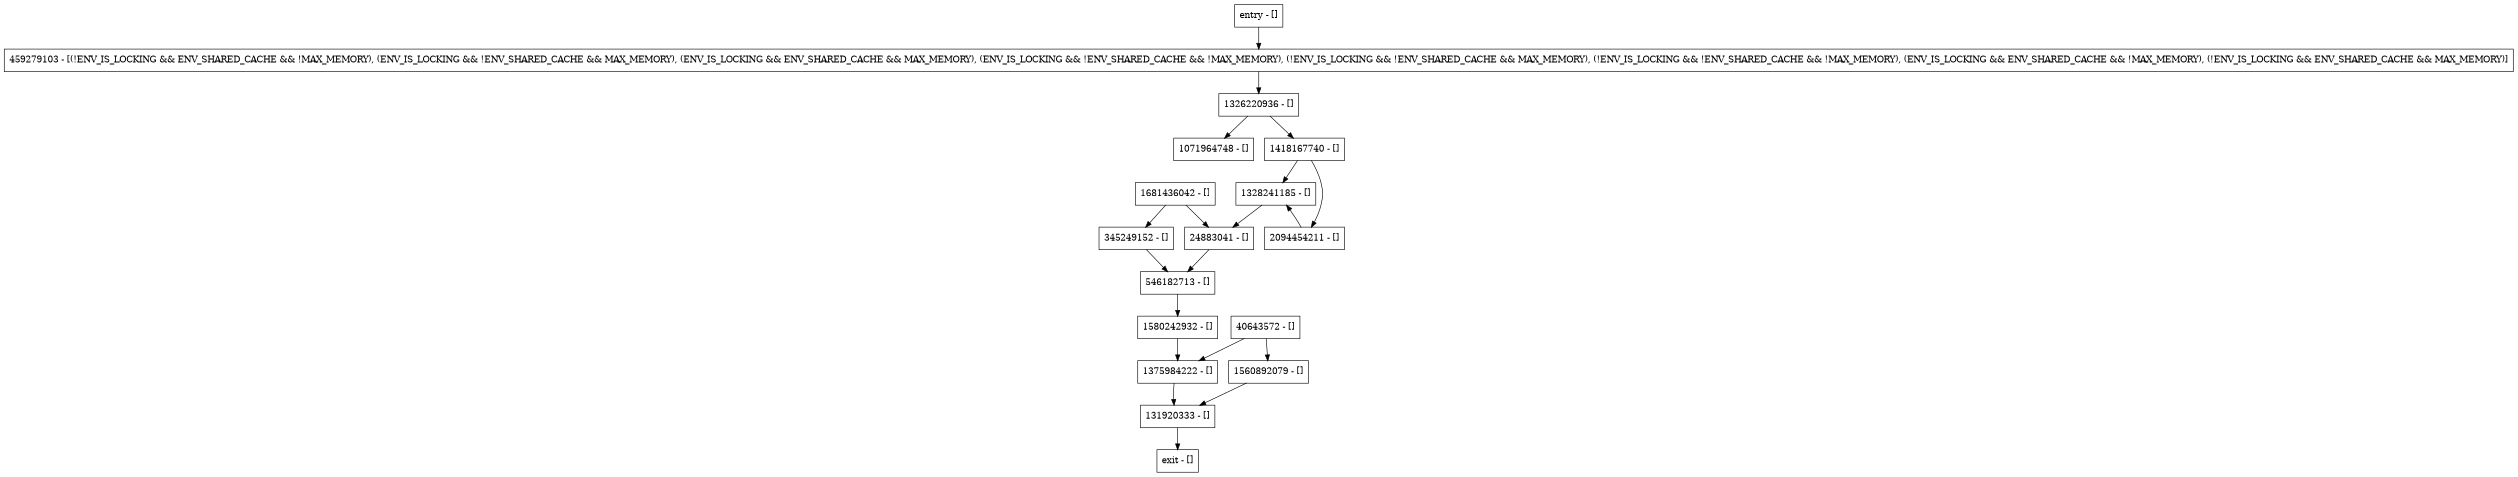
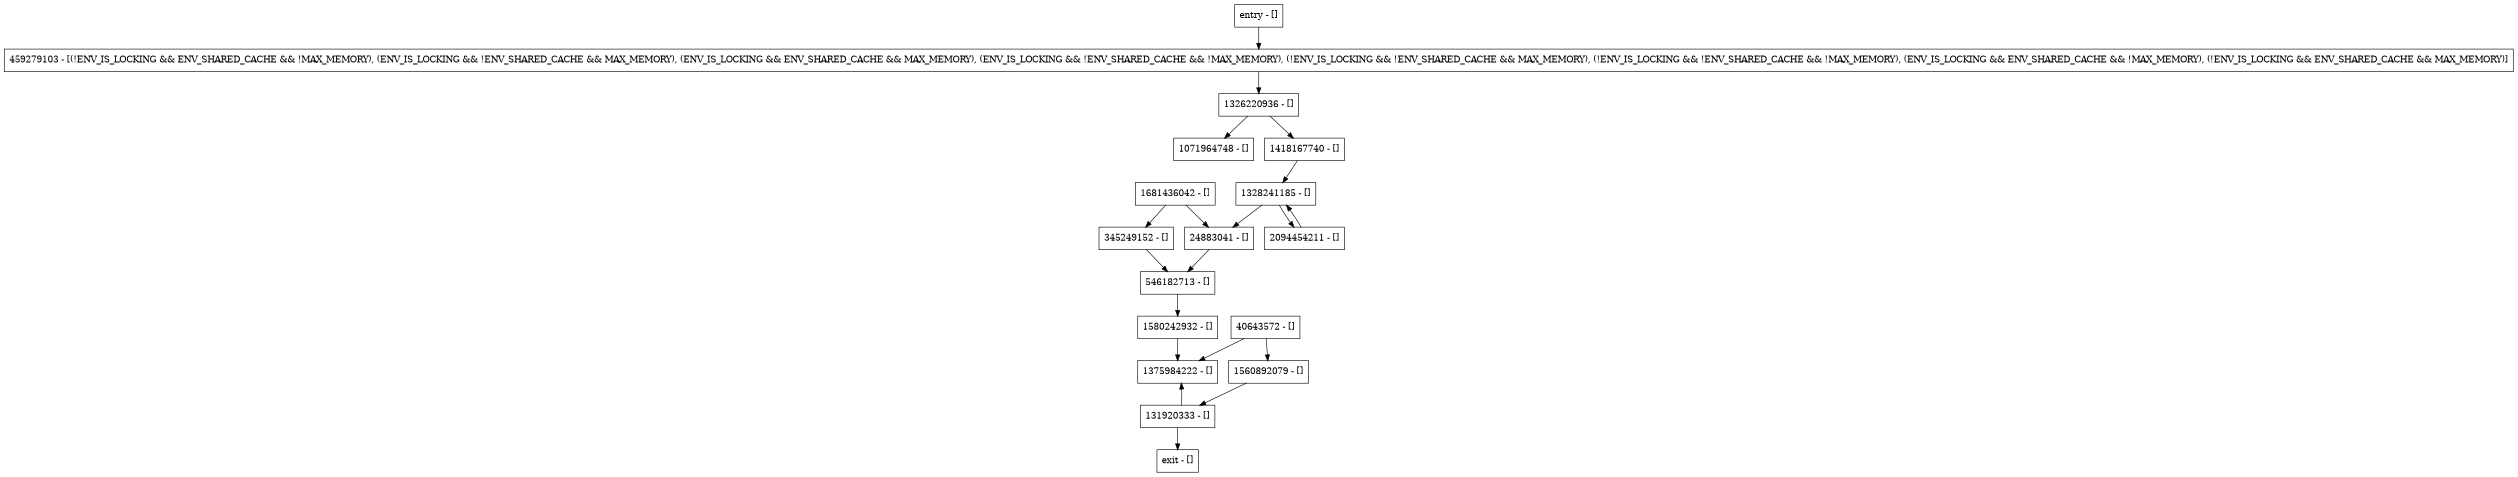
edge "1418167740 - []" -> "2094454211 - []": now "1328241185 - []" -> "2094454211 - []"
edge "1375984222 - []" -> "131920333 - []": reversed
